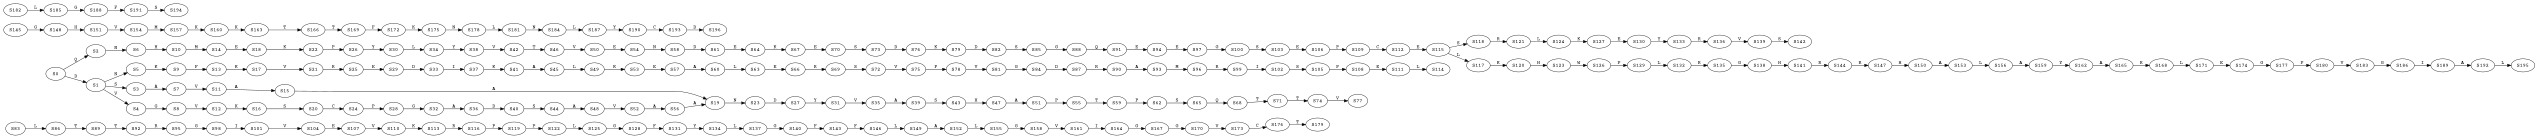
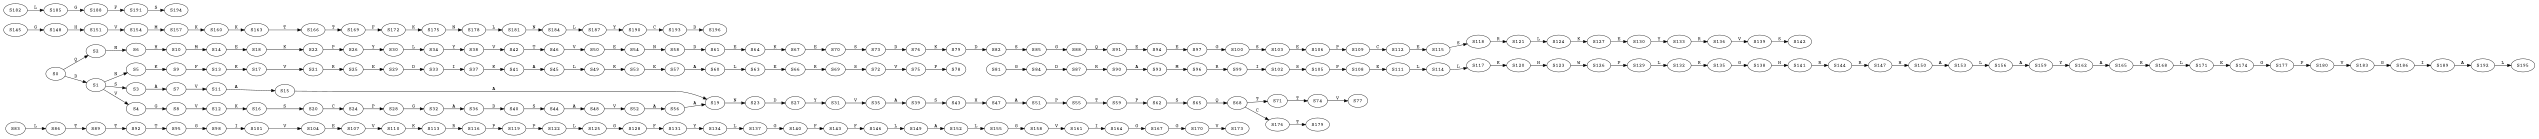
edge "S115" -> "S117": now "S114" -> "S117"
edge "S78" -> "S81": removed, label "V"
edge "S92" -> "S95": label "R" -> "T"
edge "S173" -> "S176": now "S68" -> "S176"
